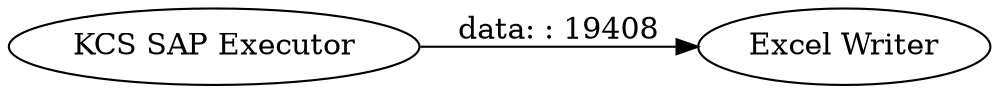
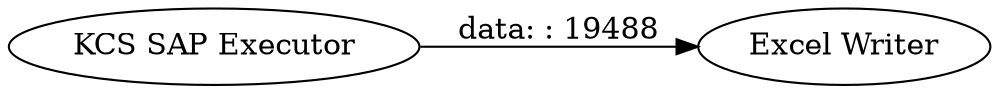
edge "KCS SAP Executor" -> "Excel Writer": label "data: : 19408" -> "data: : 19488"
